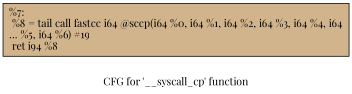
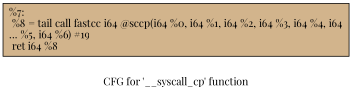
node "%7:": text "ret i94 %8" -> "ret i64 %8"
